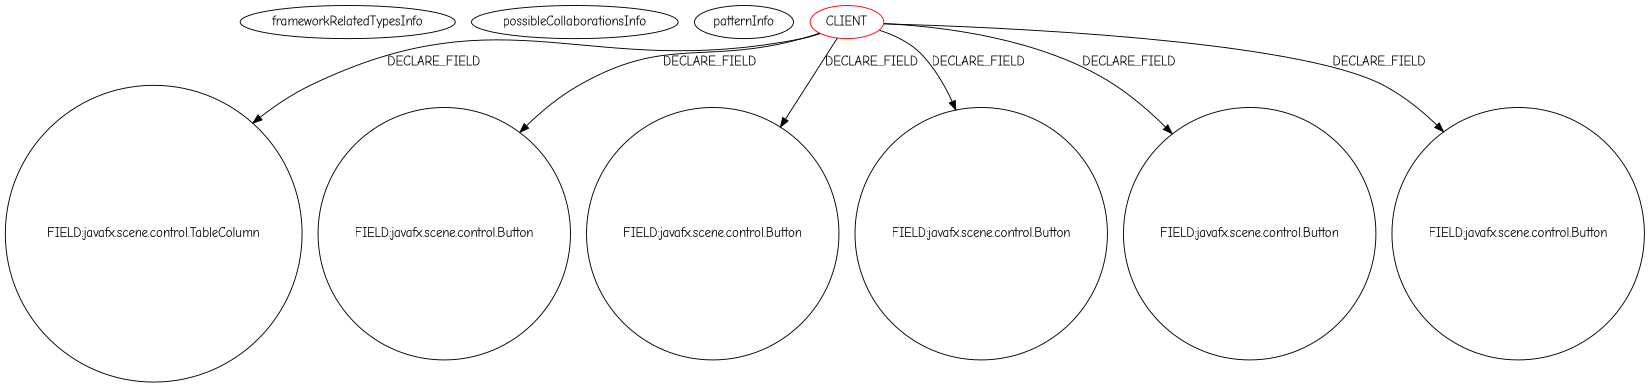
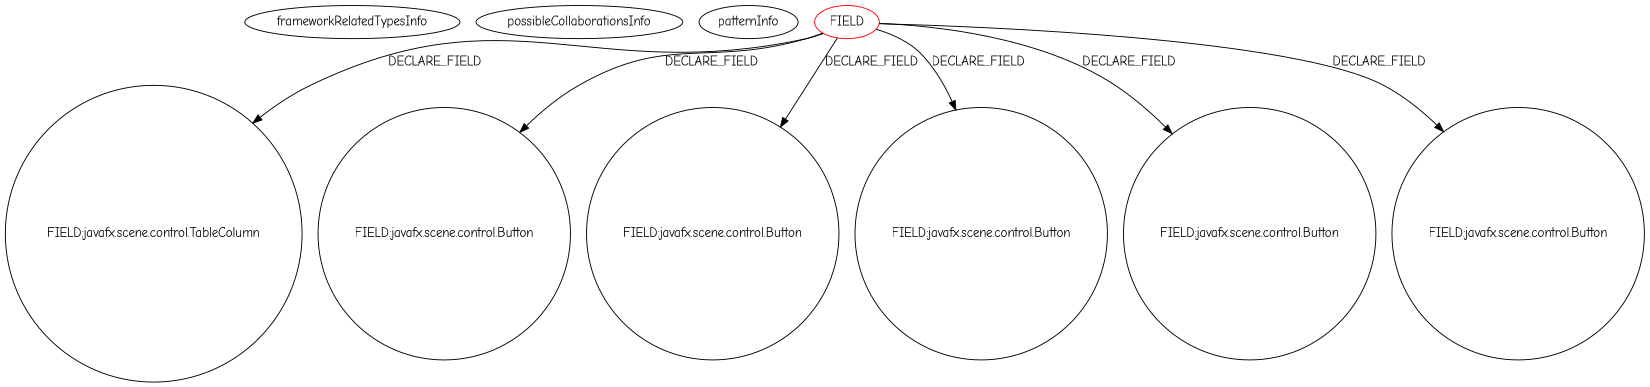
node "CLIENT": label "CLIENT" -> "FIELD"
